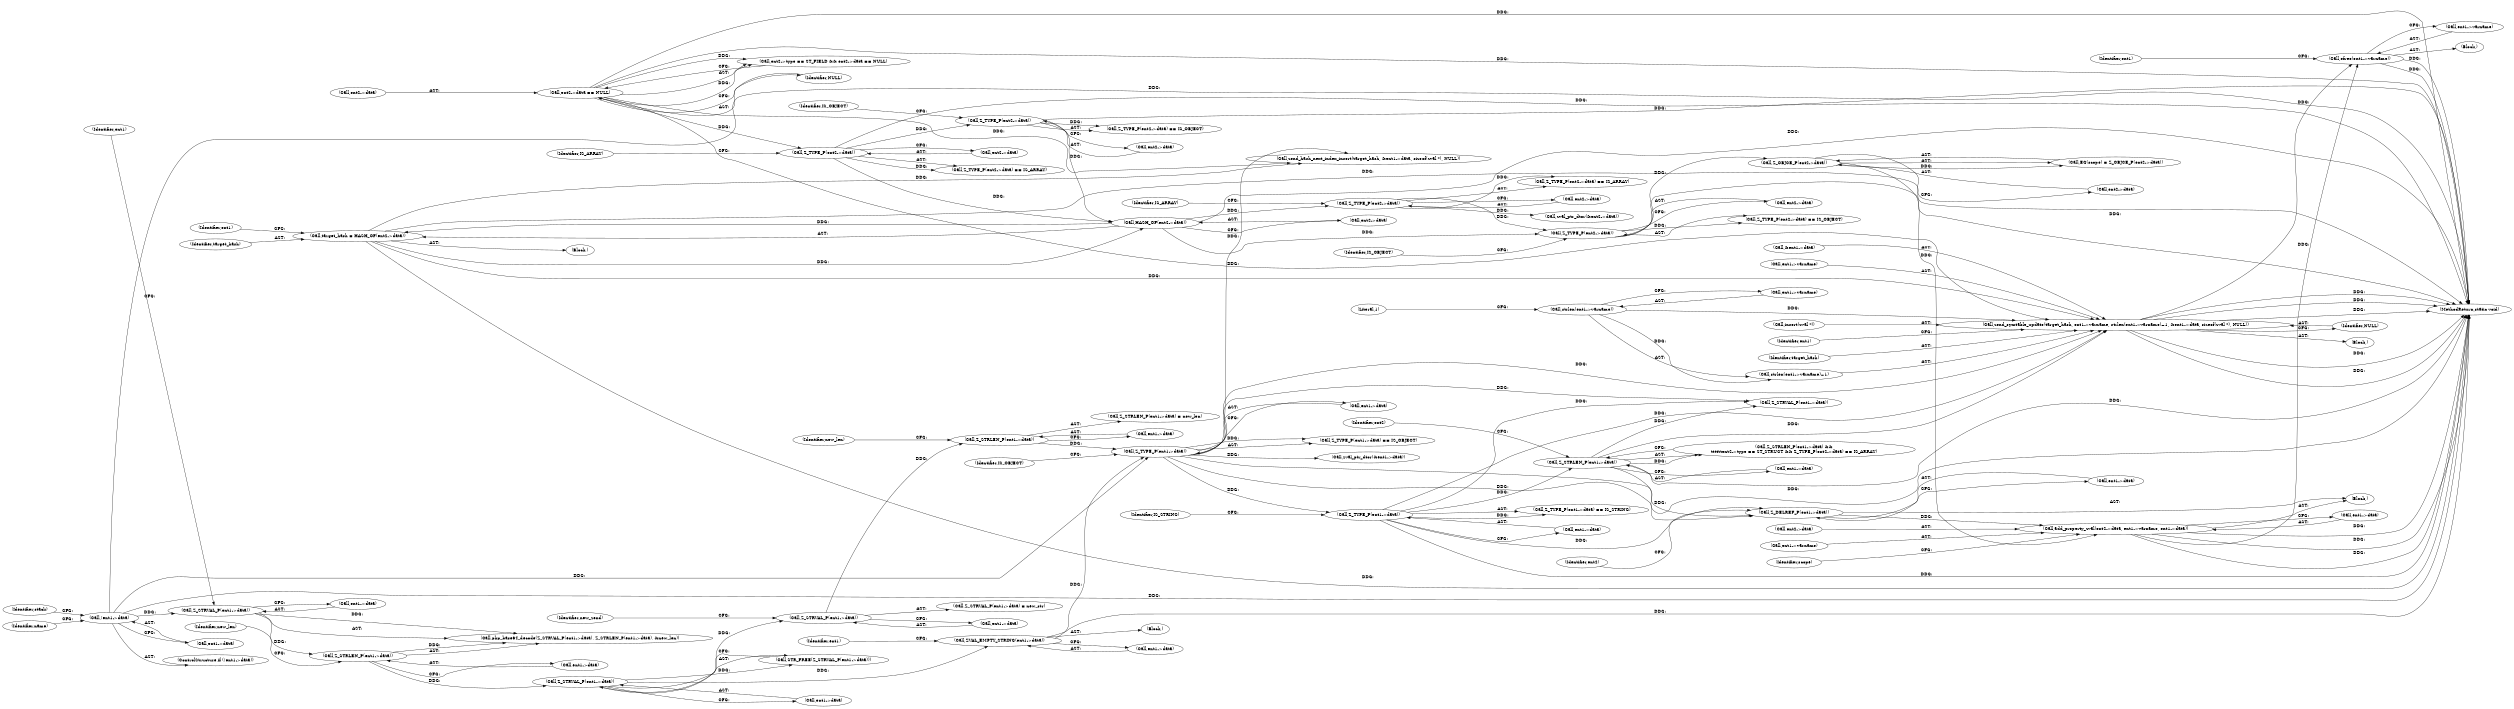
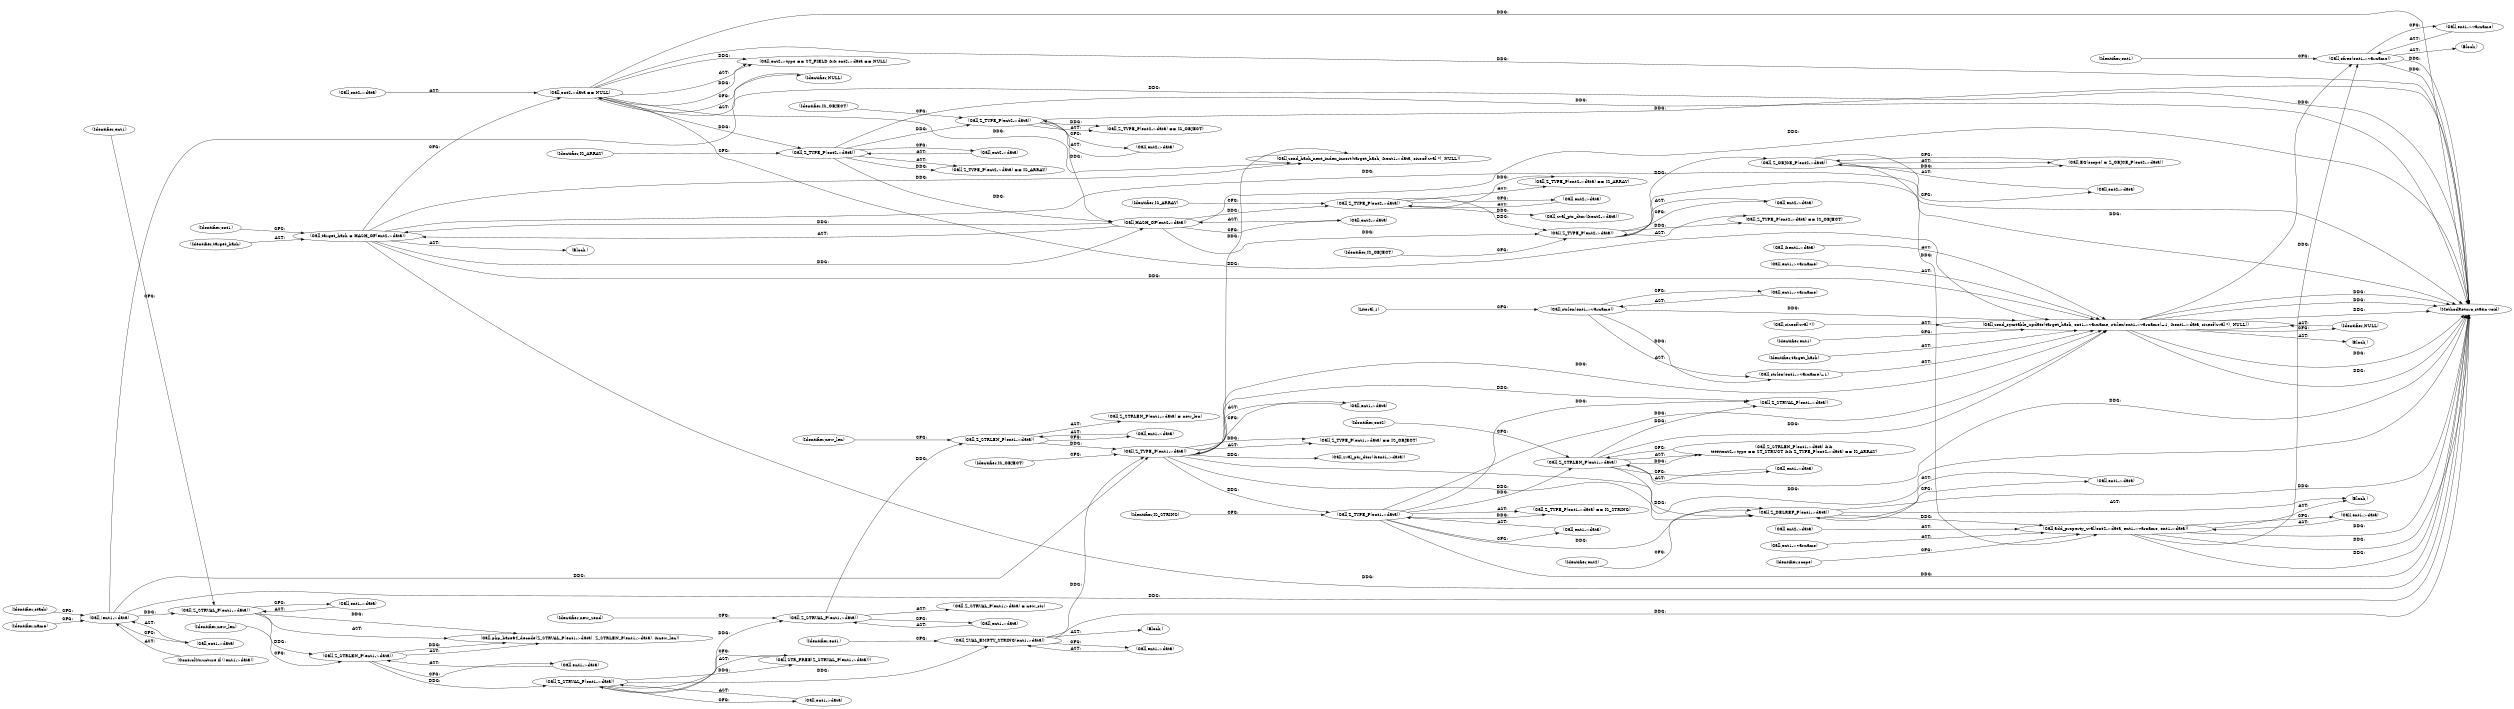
edge "(Call,ent2->type == ST_FIELD && ent2->data == NULL)" -> "(Call,ent2->data == NULL)": now "(Call,target_hash = HASH_OF(ent2->data))" -> "(Call,ent2->data == NULL)"
edge "(Call,EG(scope) = Z_OBJCE_P(ent2->data))" -> "(Call,Z_OBJCE_P(ent2->data))": label "AST: " -> "CFG: "
node "(Call,insert(zval *))": label "(Call,insert(zval *))" -> "(Call,sizeof(zval *))"
edge "(Call,Z_DELREF_P(ent1->data))" -> "(MethodReturn,static void)": added, label "DDG:"
edge "(Call,!ent1->data)" -> "(ControlStructure,if (!ent1->data))": reversed
